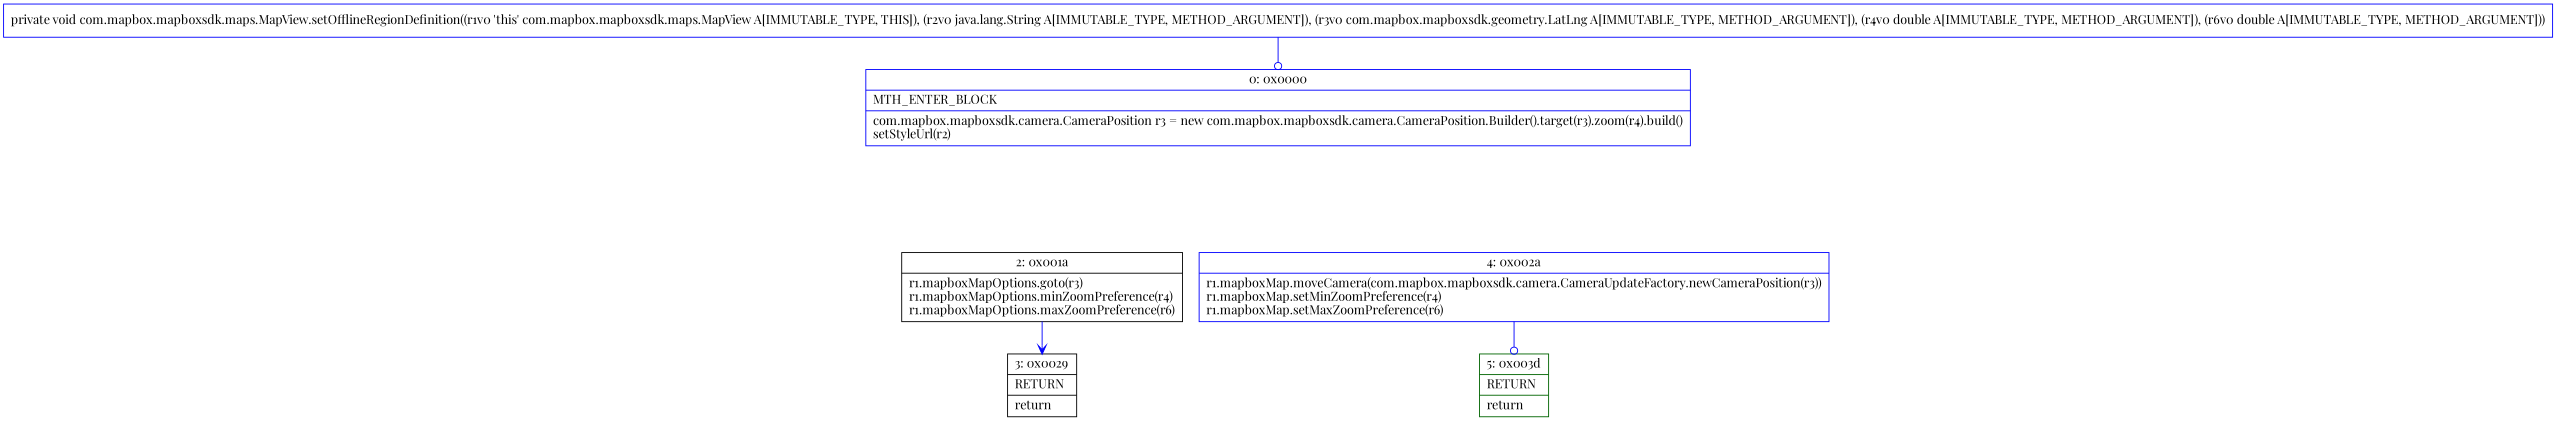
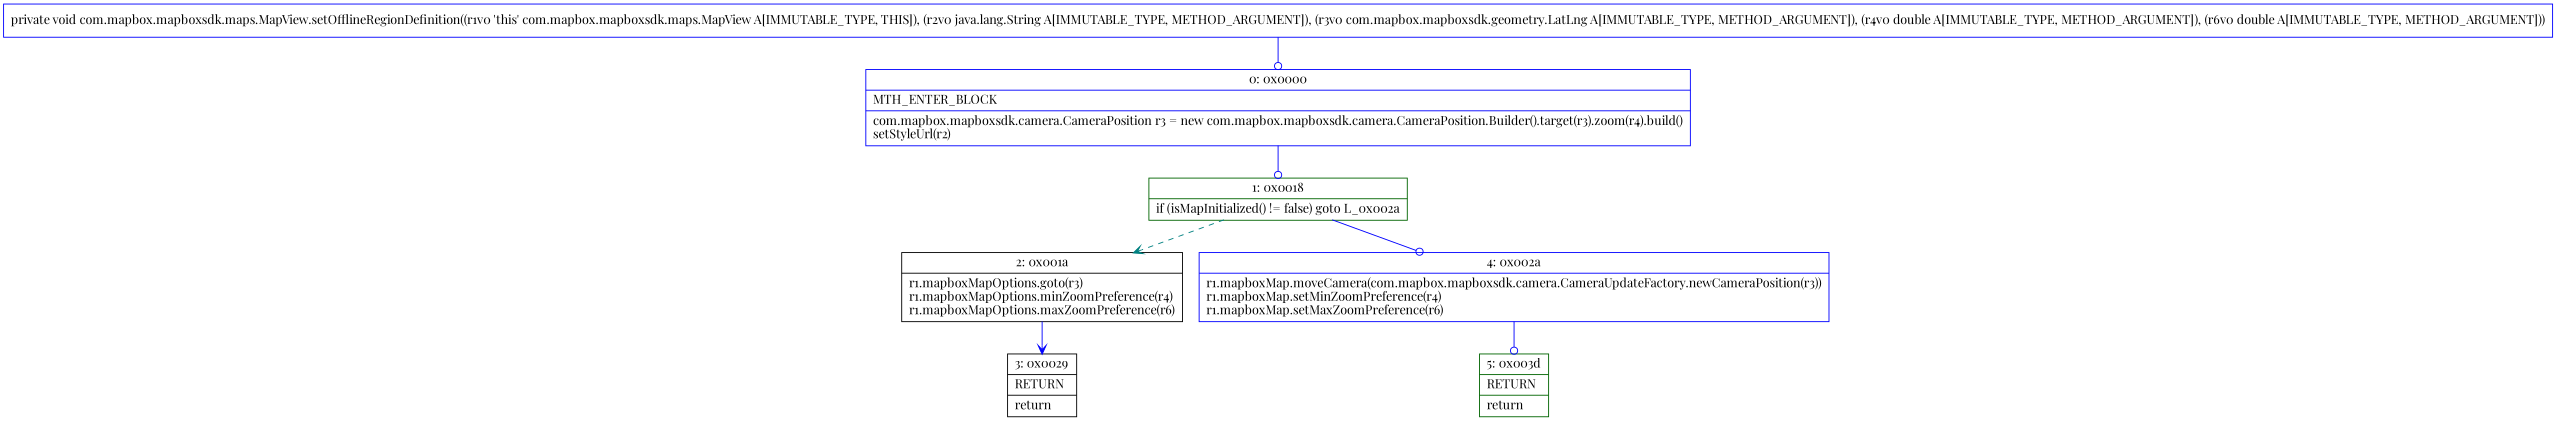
node "1: 0x0018": added
